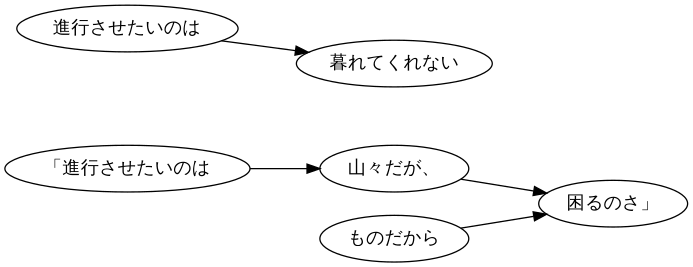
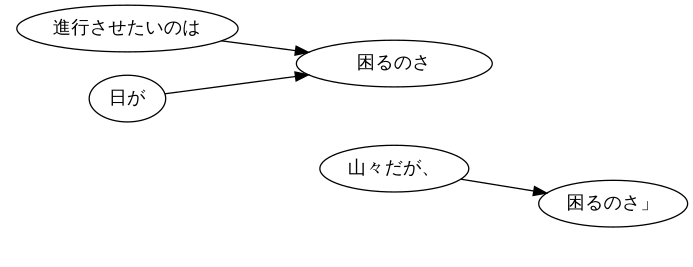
node "暮れてくれない": label "暮れてくれない" -> "困るのさ"
node "日が": added
node "「進行させたいのは": removed
node "ものだから": removed
